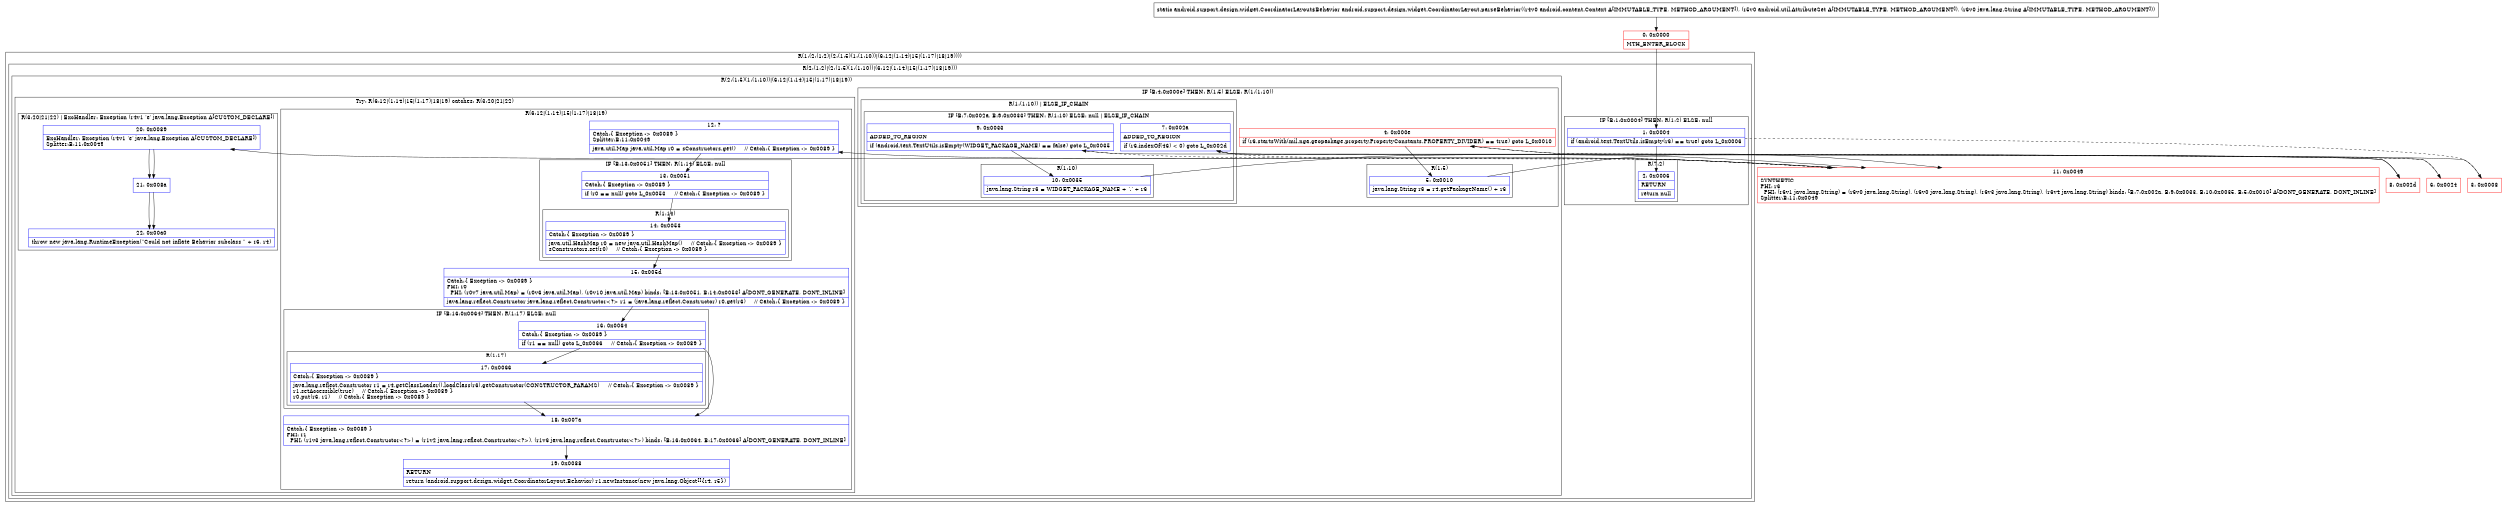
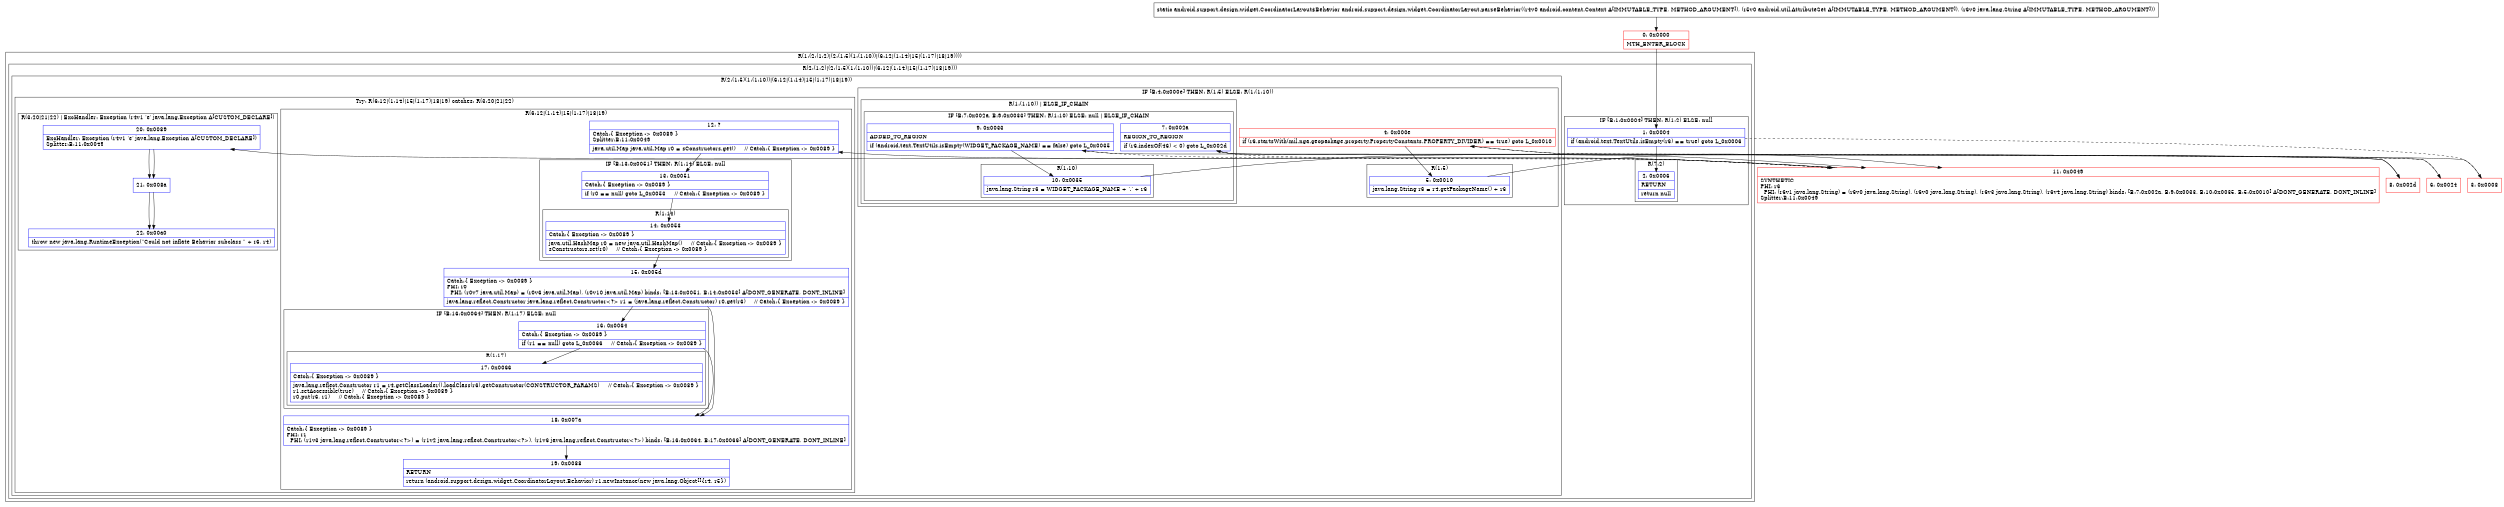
node "7: 0x002a": text "ADDED_TO_REGION" -> "REGION_TO_REGION"
edge "17: 0x0066" -> "18: 0x007a": now "15: 0x005d" -> "18: 0x007a"
